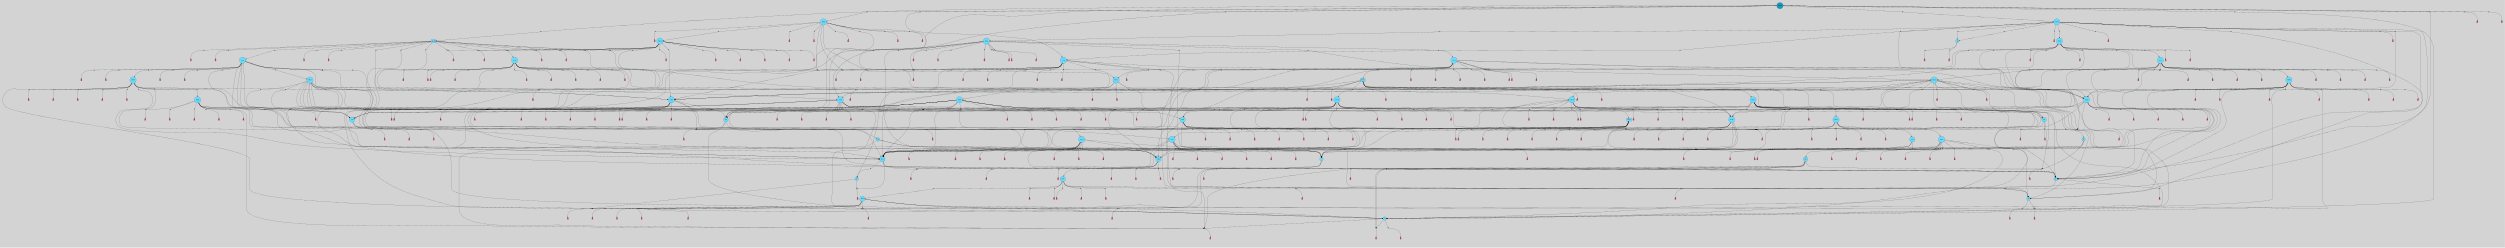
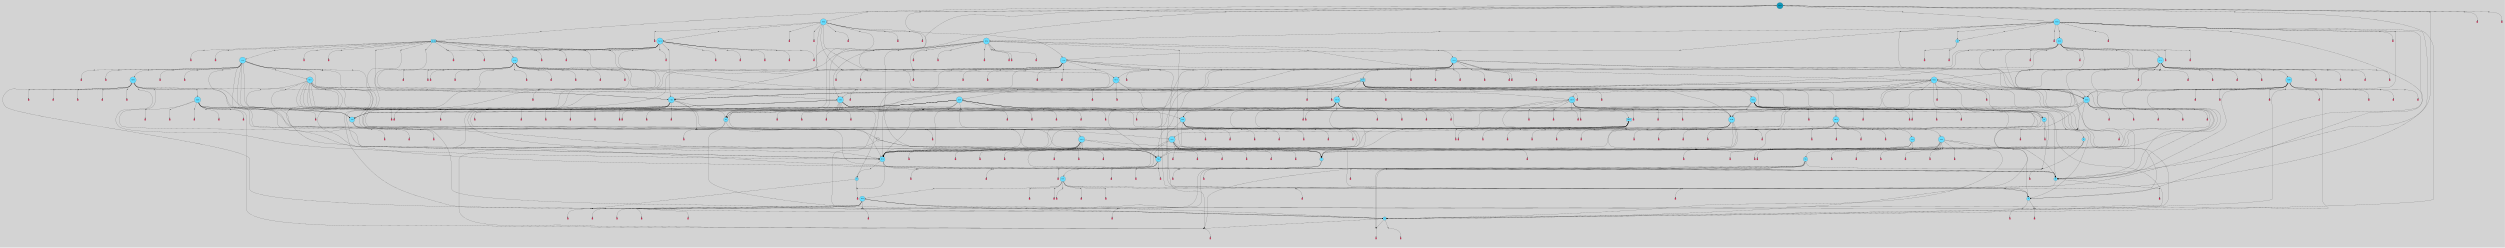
node "T6": fillcolor #66ddff -> #cccccc
